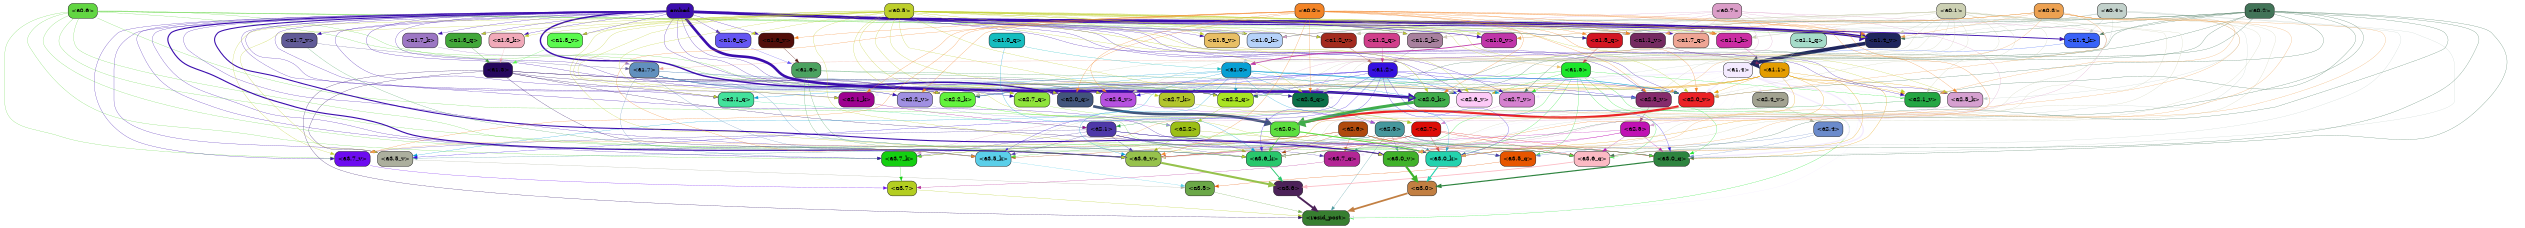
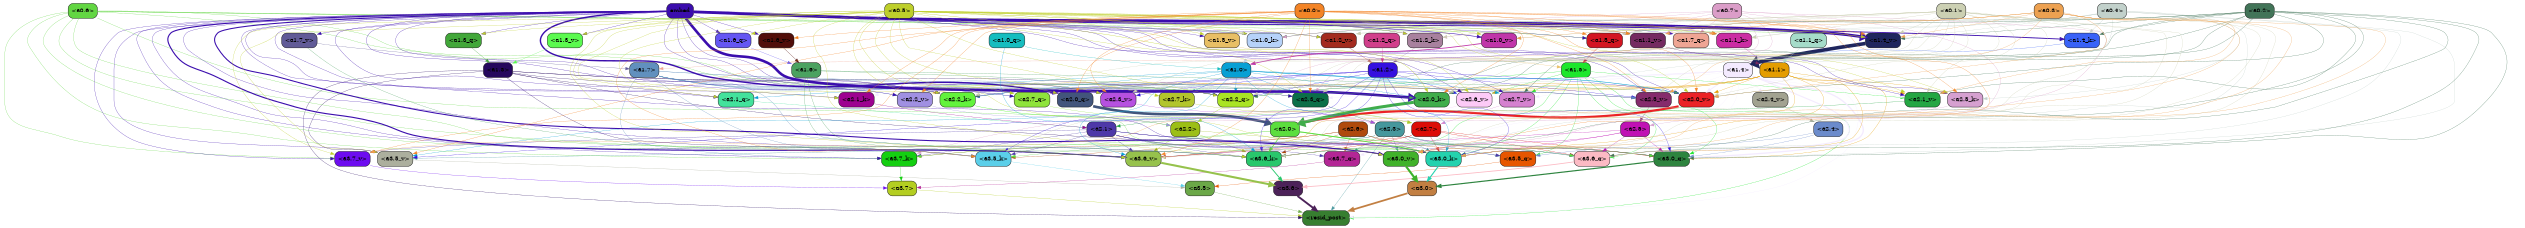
node "<a1.7_k>": removed
node "<a1.3_k>": removed
edge "<a0.0>" -> "<a3.5_v>": added
edge "<a2.6>" -> "<a3.6_q>": removed
